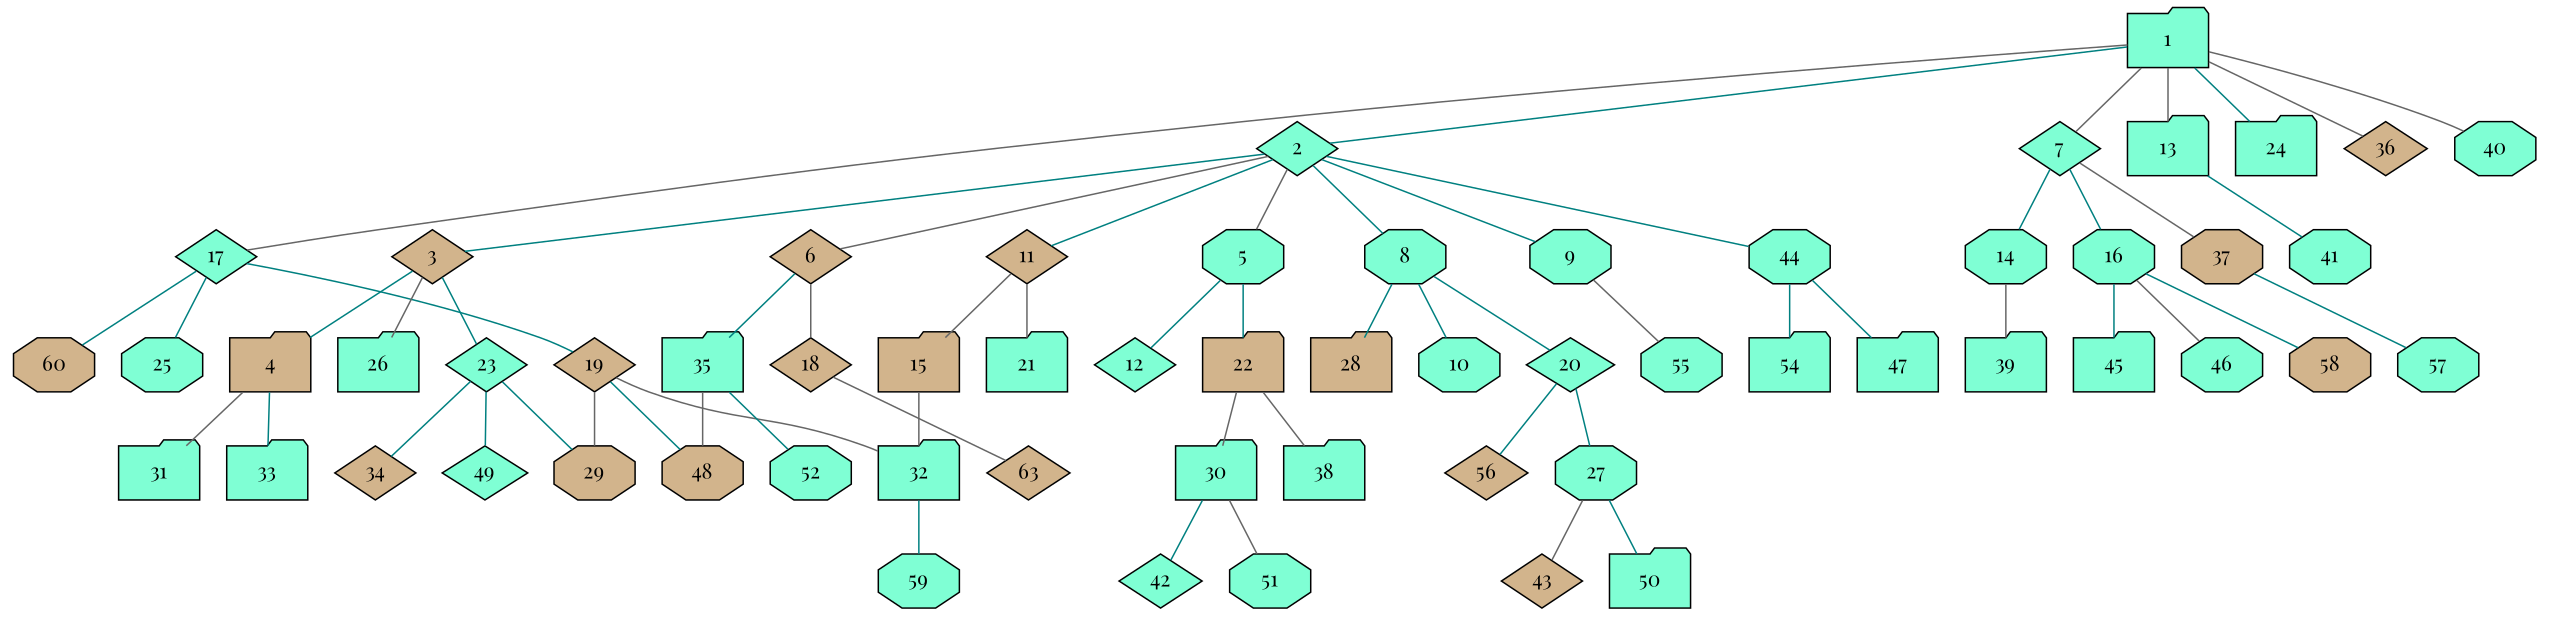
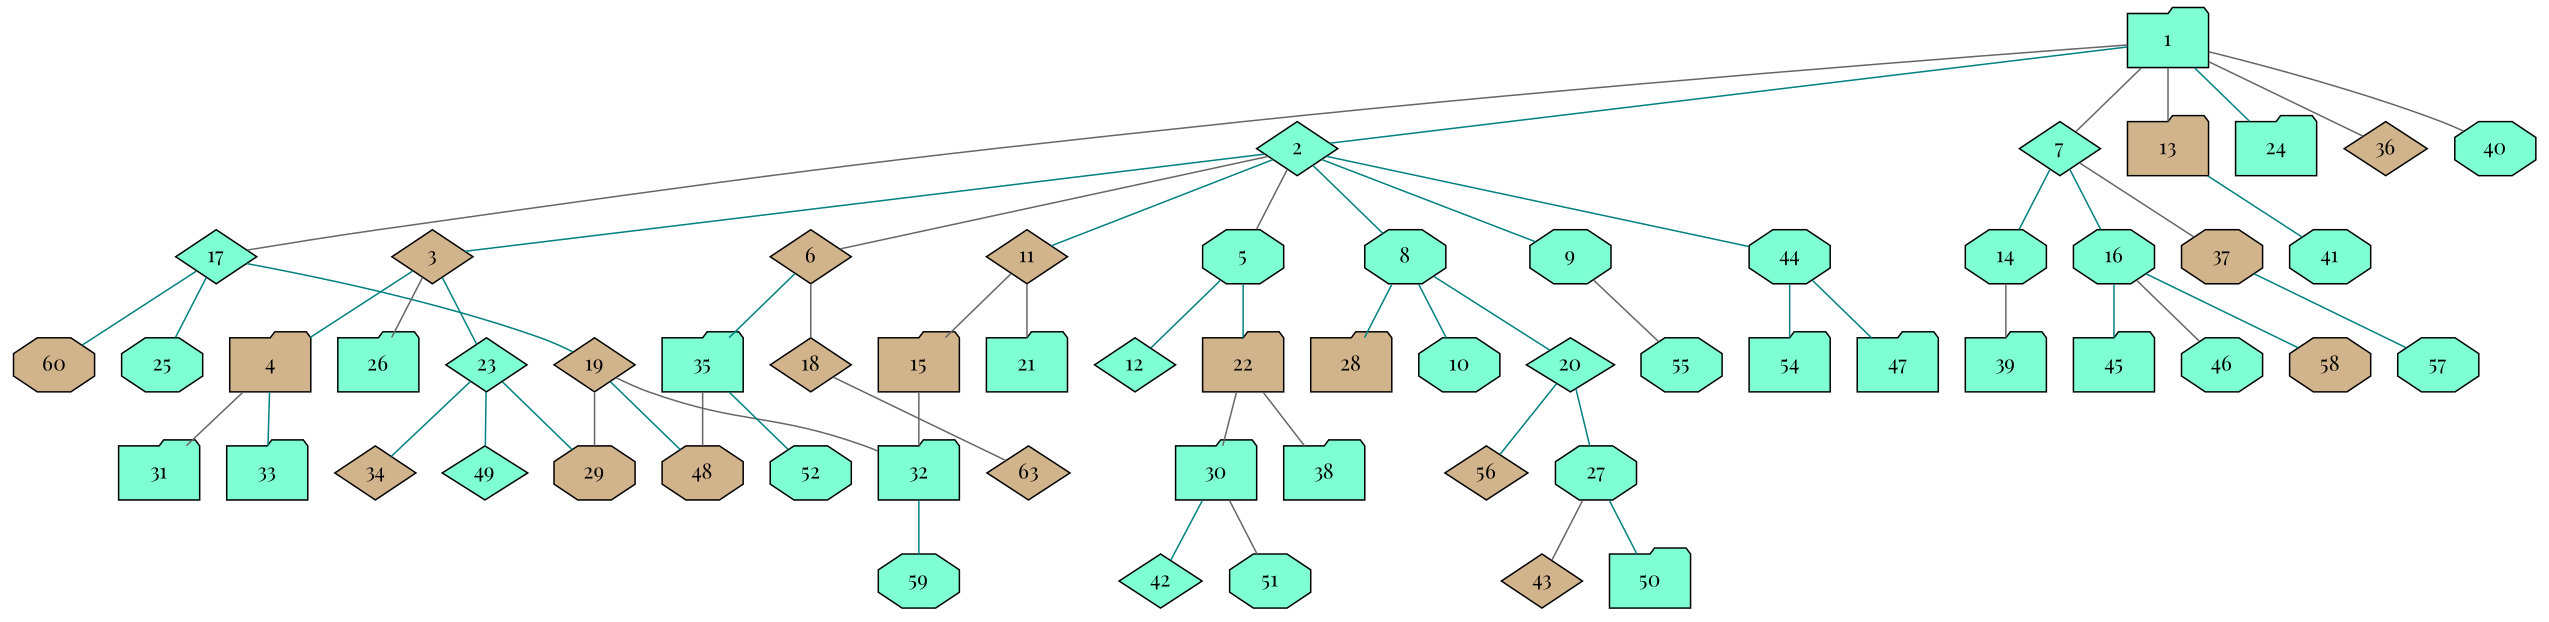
node "13": fillcolor aquamarine -> tan
